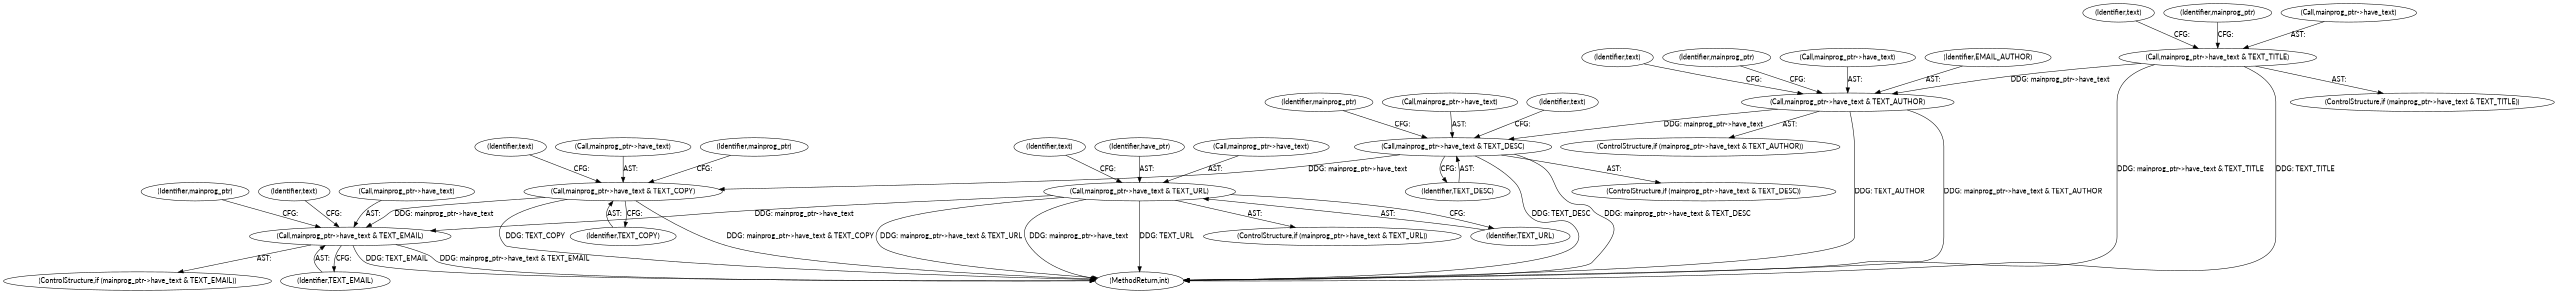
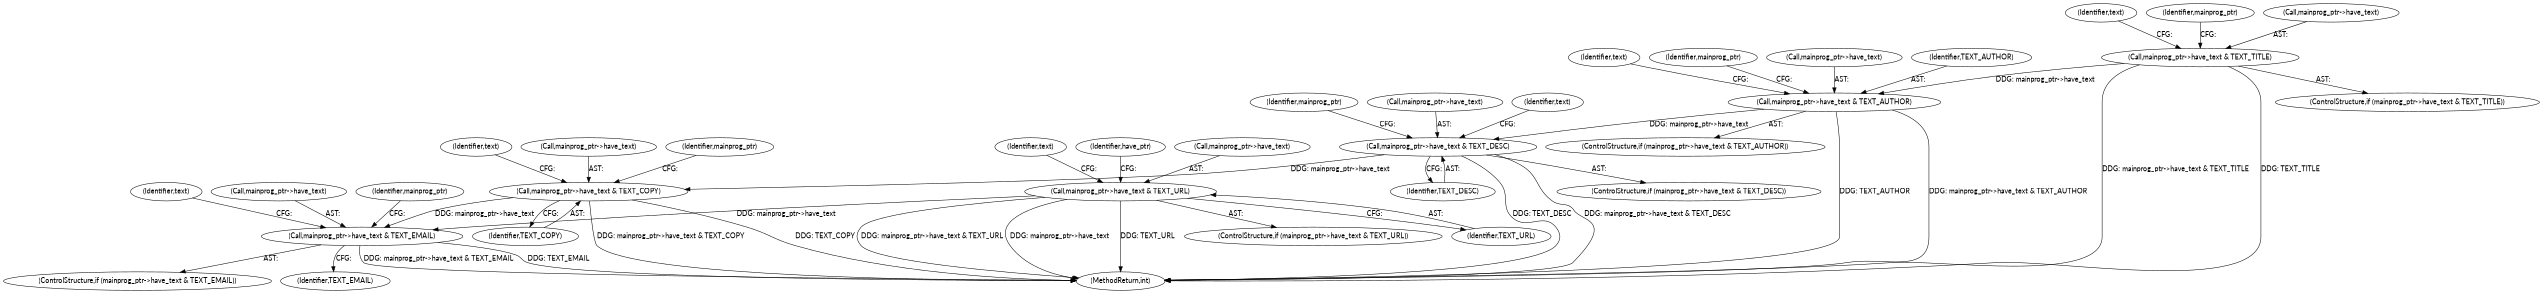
node "(Identifier,EMAIL_AUTHOR)": label "(Identifier,EMAIL_AUTHOR)" -> "(Identifier,TEXT_AUTHOR)"
edge "(Identifier,have_ptr)" -> "(Call,mainprog_ptr->have_text & TEXT_URL)": label "AST: " -> "CFG: "
edge "(Identifier,TEXT_EMAIL)" -> "(Call,mainprog_ptr->have_text & TEXT_EMAIL)": removed, label "AST:"
